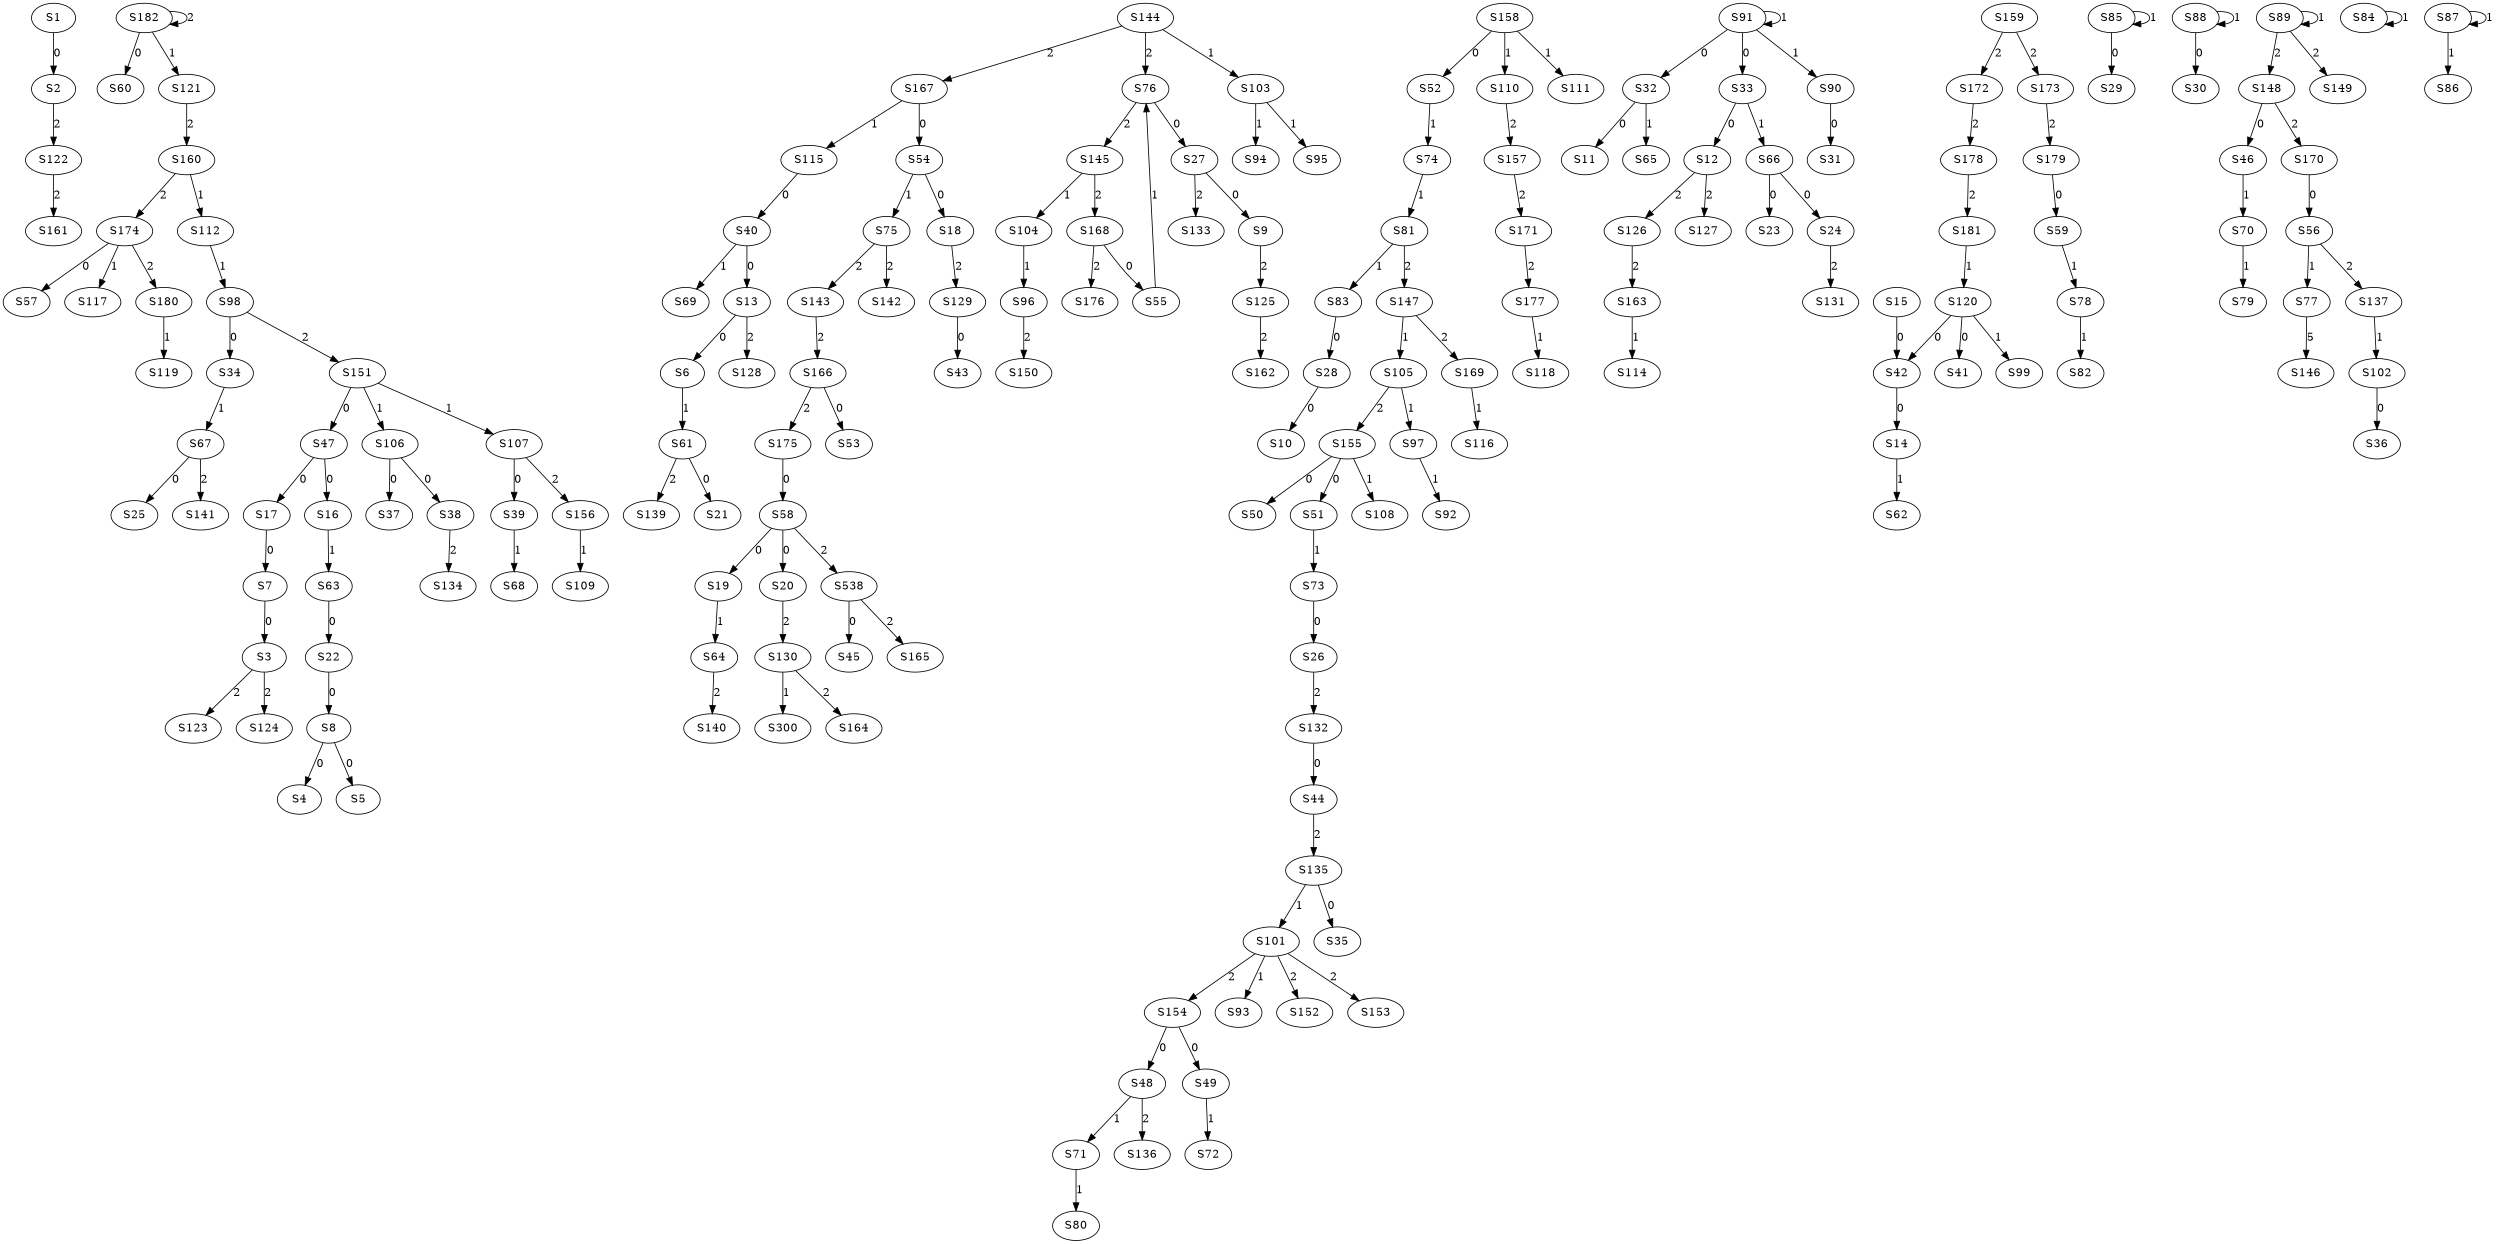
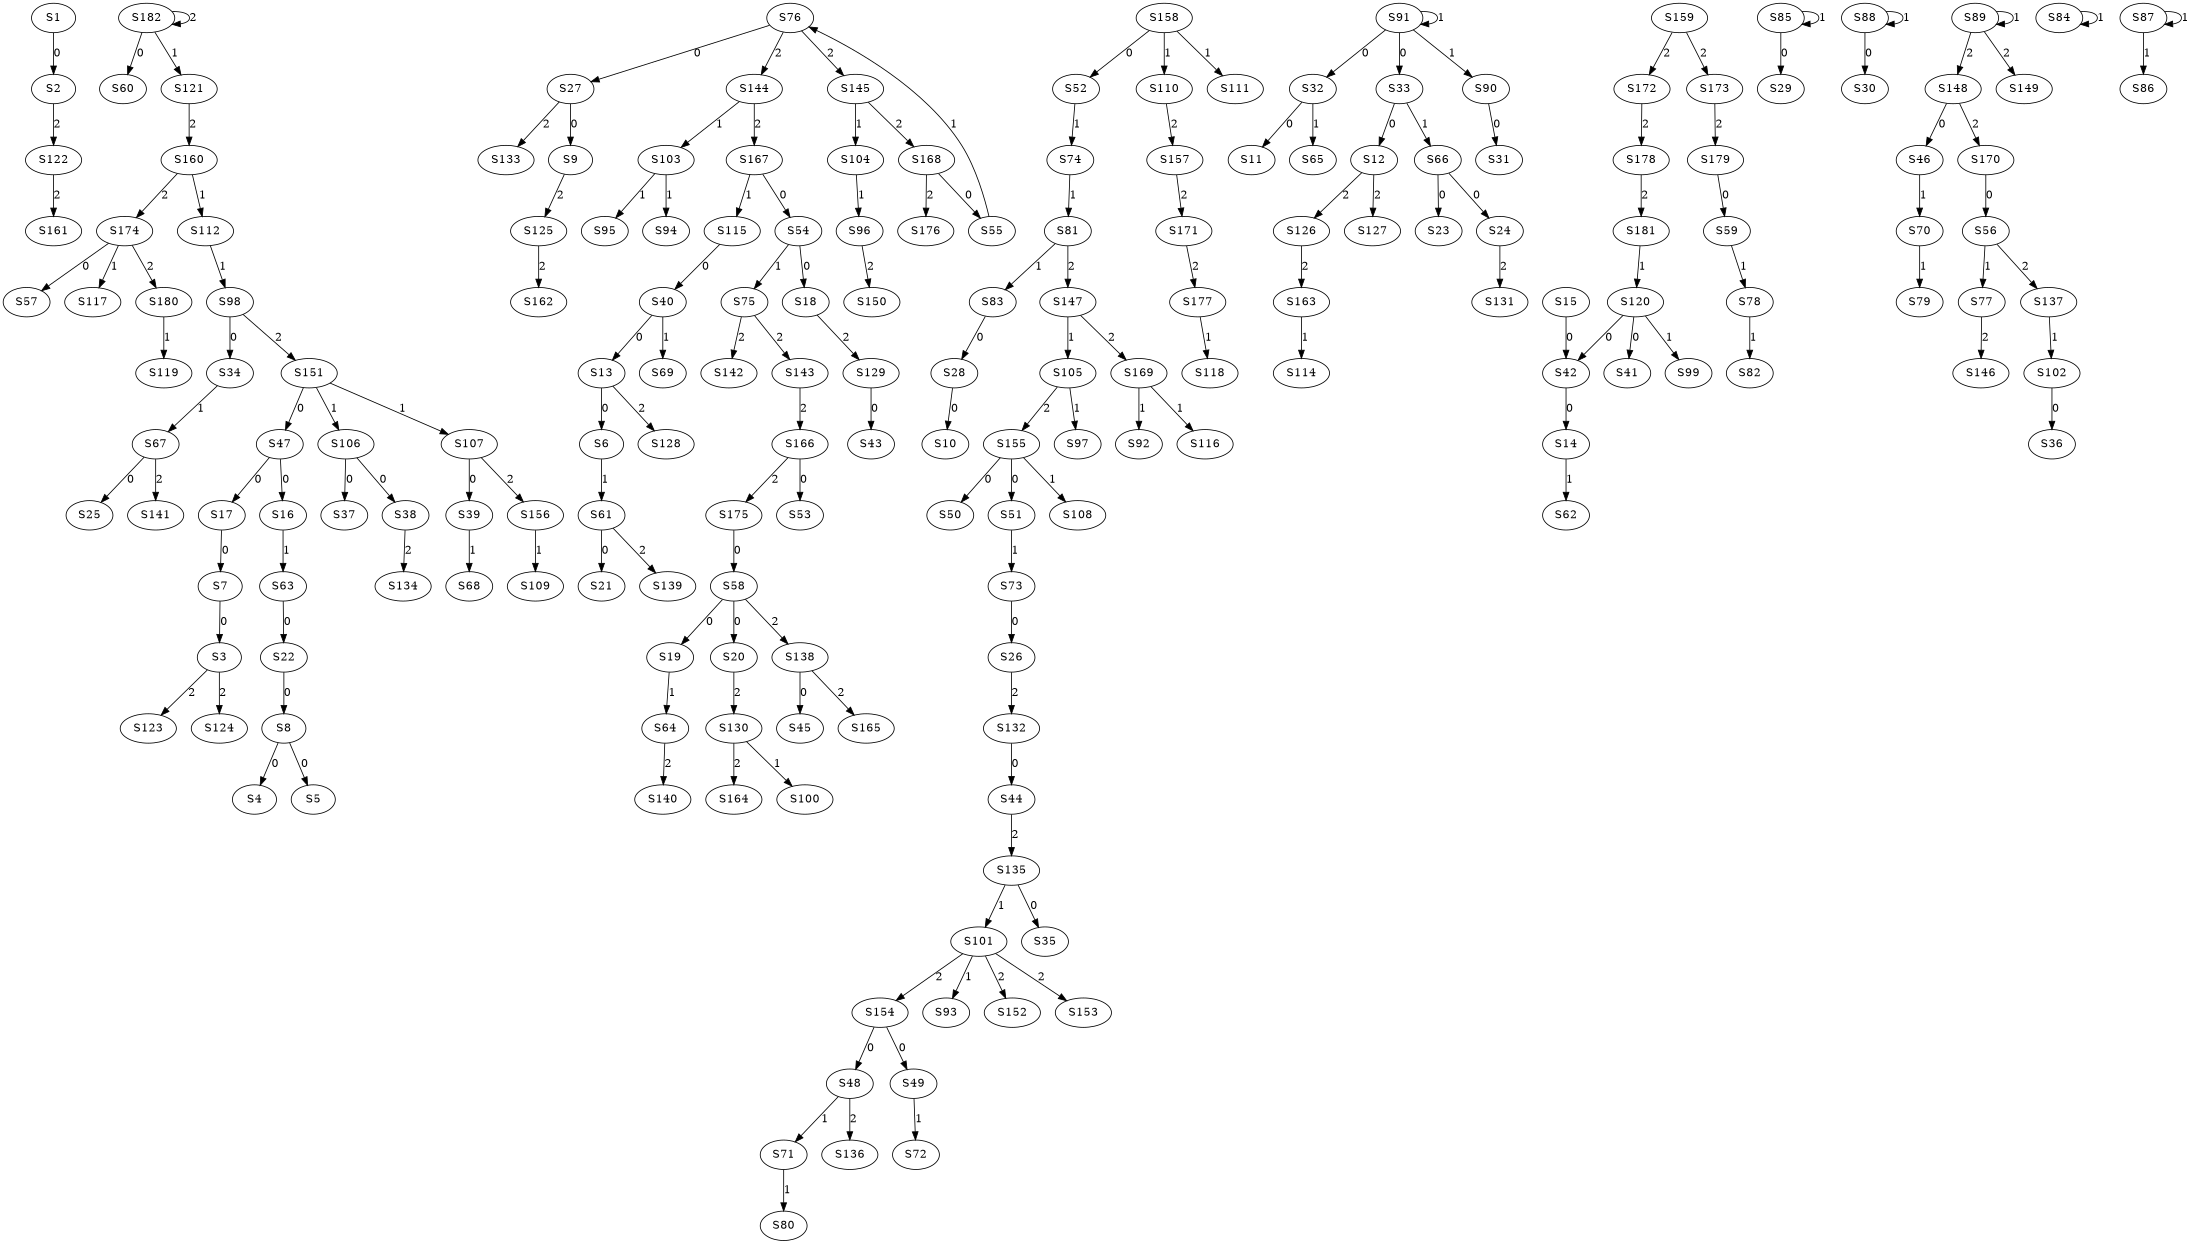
edge "S144" -> "S76": reversed
edge "S77" -> "S146": label "5" -> "2"
edge "S97" -> "S92": now "S169" -> "S92"
node "S538": label "S538" -> "S138"
node "S300": label "S300" -> "S100"
